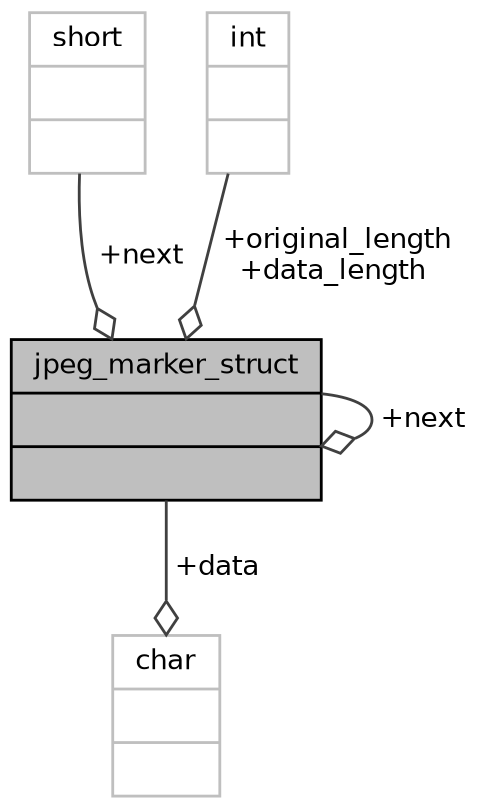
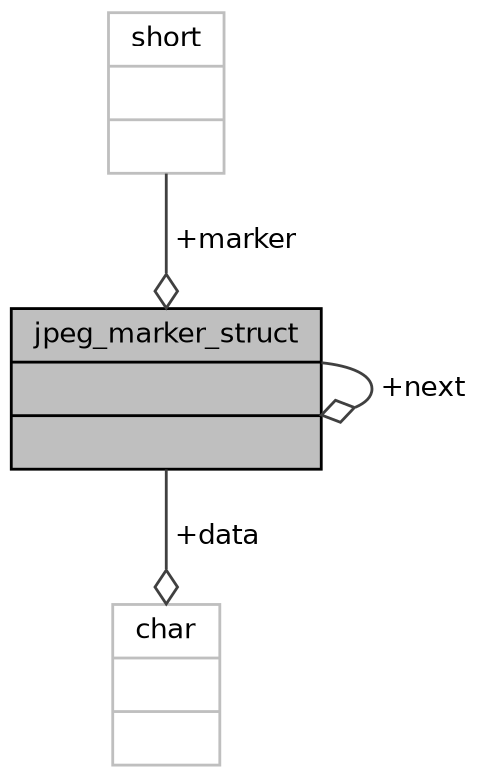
node "int": removed
edge "short" -> "jpeg_marker_struct": label " +next" -> " +marker"
